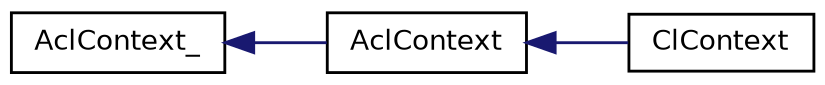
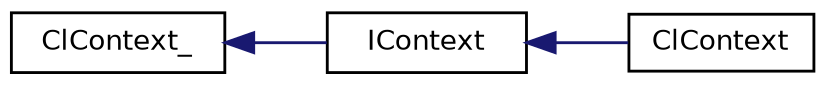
node "AclContext_": label "AclContext_" -> "ClContext_"
node "AclContext": label "AclContext" -> "IContext"
